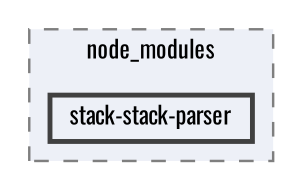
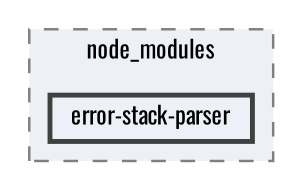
node "stack-stack-parser": label "stack-stack-parser" -> "error-stack-parser"
